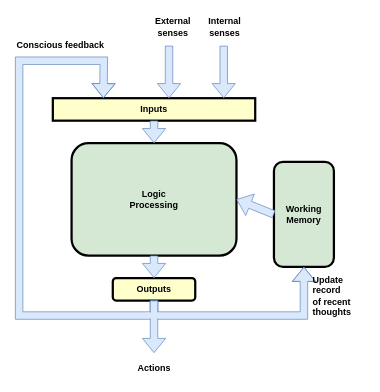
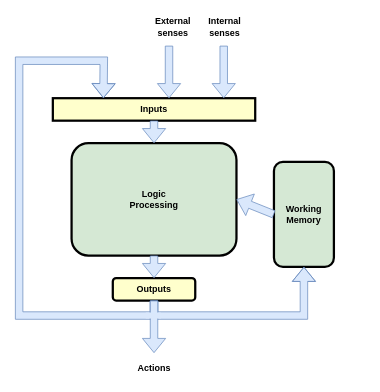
node "Conscious feedback": removed
node "Update record of recent thoughts": removed
